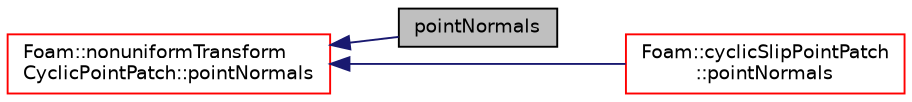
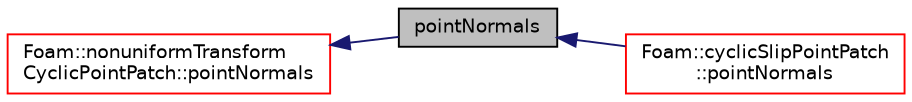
edge "Foam::cyclicSlipPointPatch ::pointNormals" -> "Foam::nonuniformTransform CyclicPointPatch::pointNormals": now "Foam::cyclicSlipPointPatch ::pointNormals" -> "pointNormals"
